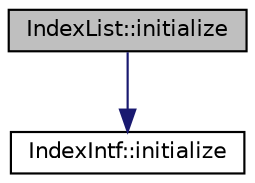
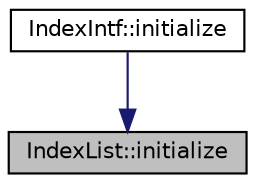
edge "IndexList::initialize" -> "IndexIntf::initialize": reversed
